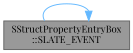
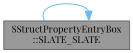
node "SStructPropertyEntryBox ::SLATE_EVENT": label "SStructPropertyEntryBox ::SLATE_EVENT" -> "SStructPropertyEntryBox ::SLATE_SLATE"
